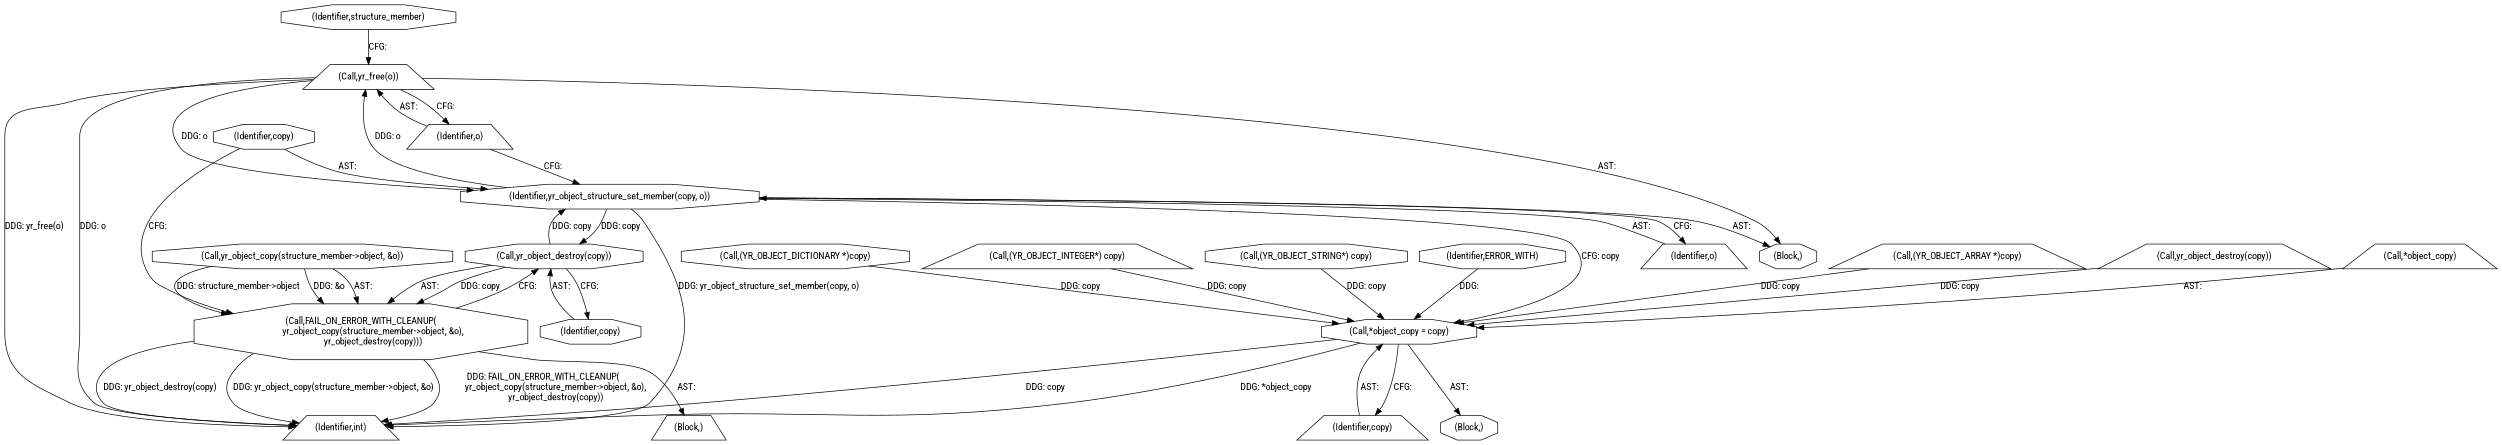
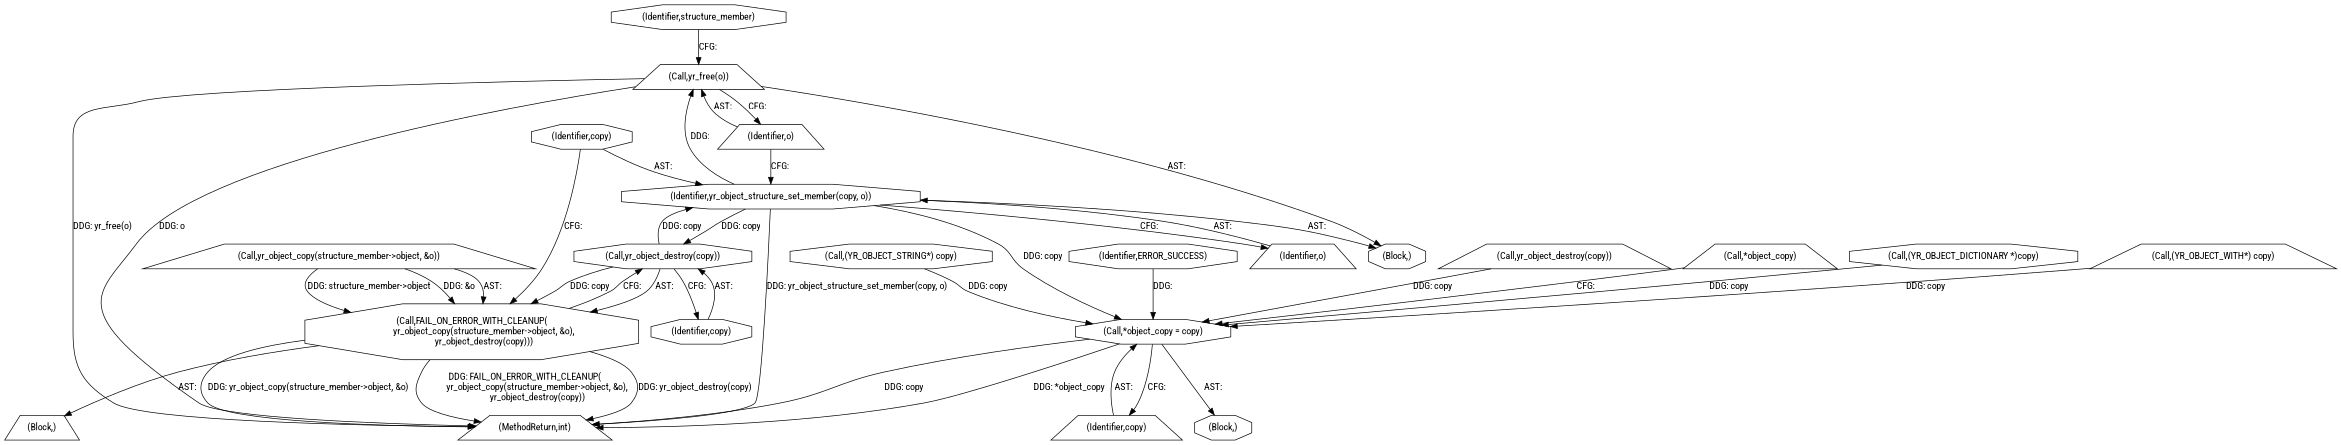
edge "(Identifier,yr_object_structure_set_member(copy, o))" -> "(Call,yr_free(o))": label "DDG: o" -> "DDG: "
edge "(Call,yr_free(o))" -> "(Identifier,yr_object_structure_set_member(copy, o))": removed, label "DDG: o"
node "(Call,yr_object_copy(structure_member->object, &o))": shape octagon -> trapezium
node "(Call,(YR_OBJECT_INTEGER*) copy)": label "(Call,(YR_OBJECT_INTEGER*) copy)" -> "(Call,(YR_OBJECT_WITH*) copy)"
node "(Identifier,ERROR_WITH)": label "(Identifier,ERROR_WITH)" -> "(Identifier,ERROR_SUCCESS)"
edge "(Identifier,yr_object_structure_set_member(copy, o))" -> "(Call,*object_copy = copy)": label "CFG: copy" -> "DDG: copy"
node "(Call,(YR_OBJECT_ARRAY *)copy)": removed
edge "(Call,*object_copy)" -> "(Call,*object_copy = copy)": label "AST: " -> "CFG: "
node "(Identifier,int)": label "(Identifier,int)" -> "(MethodReturn,int)"
